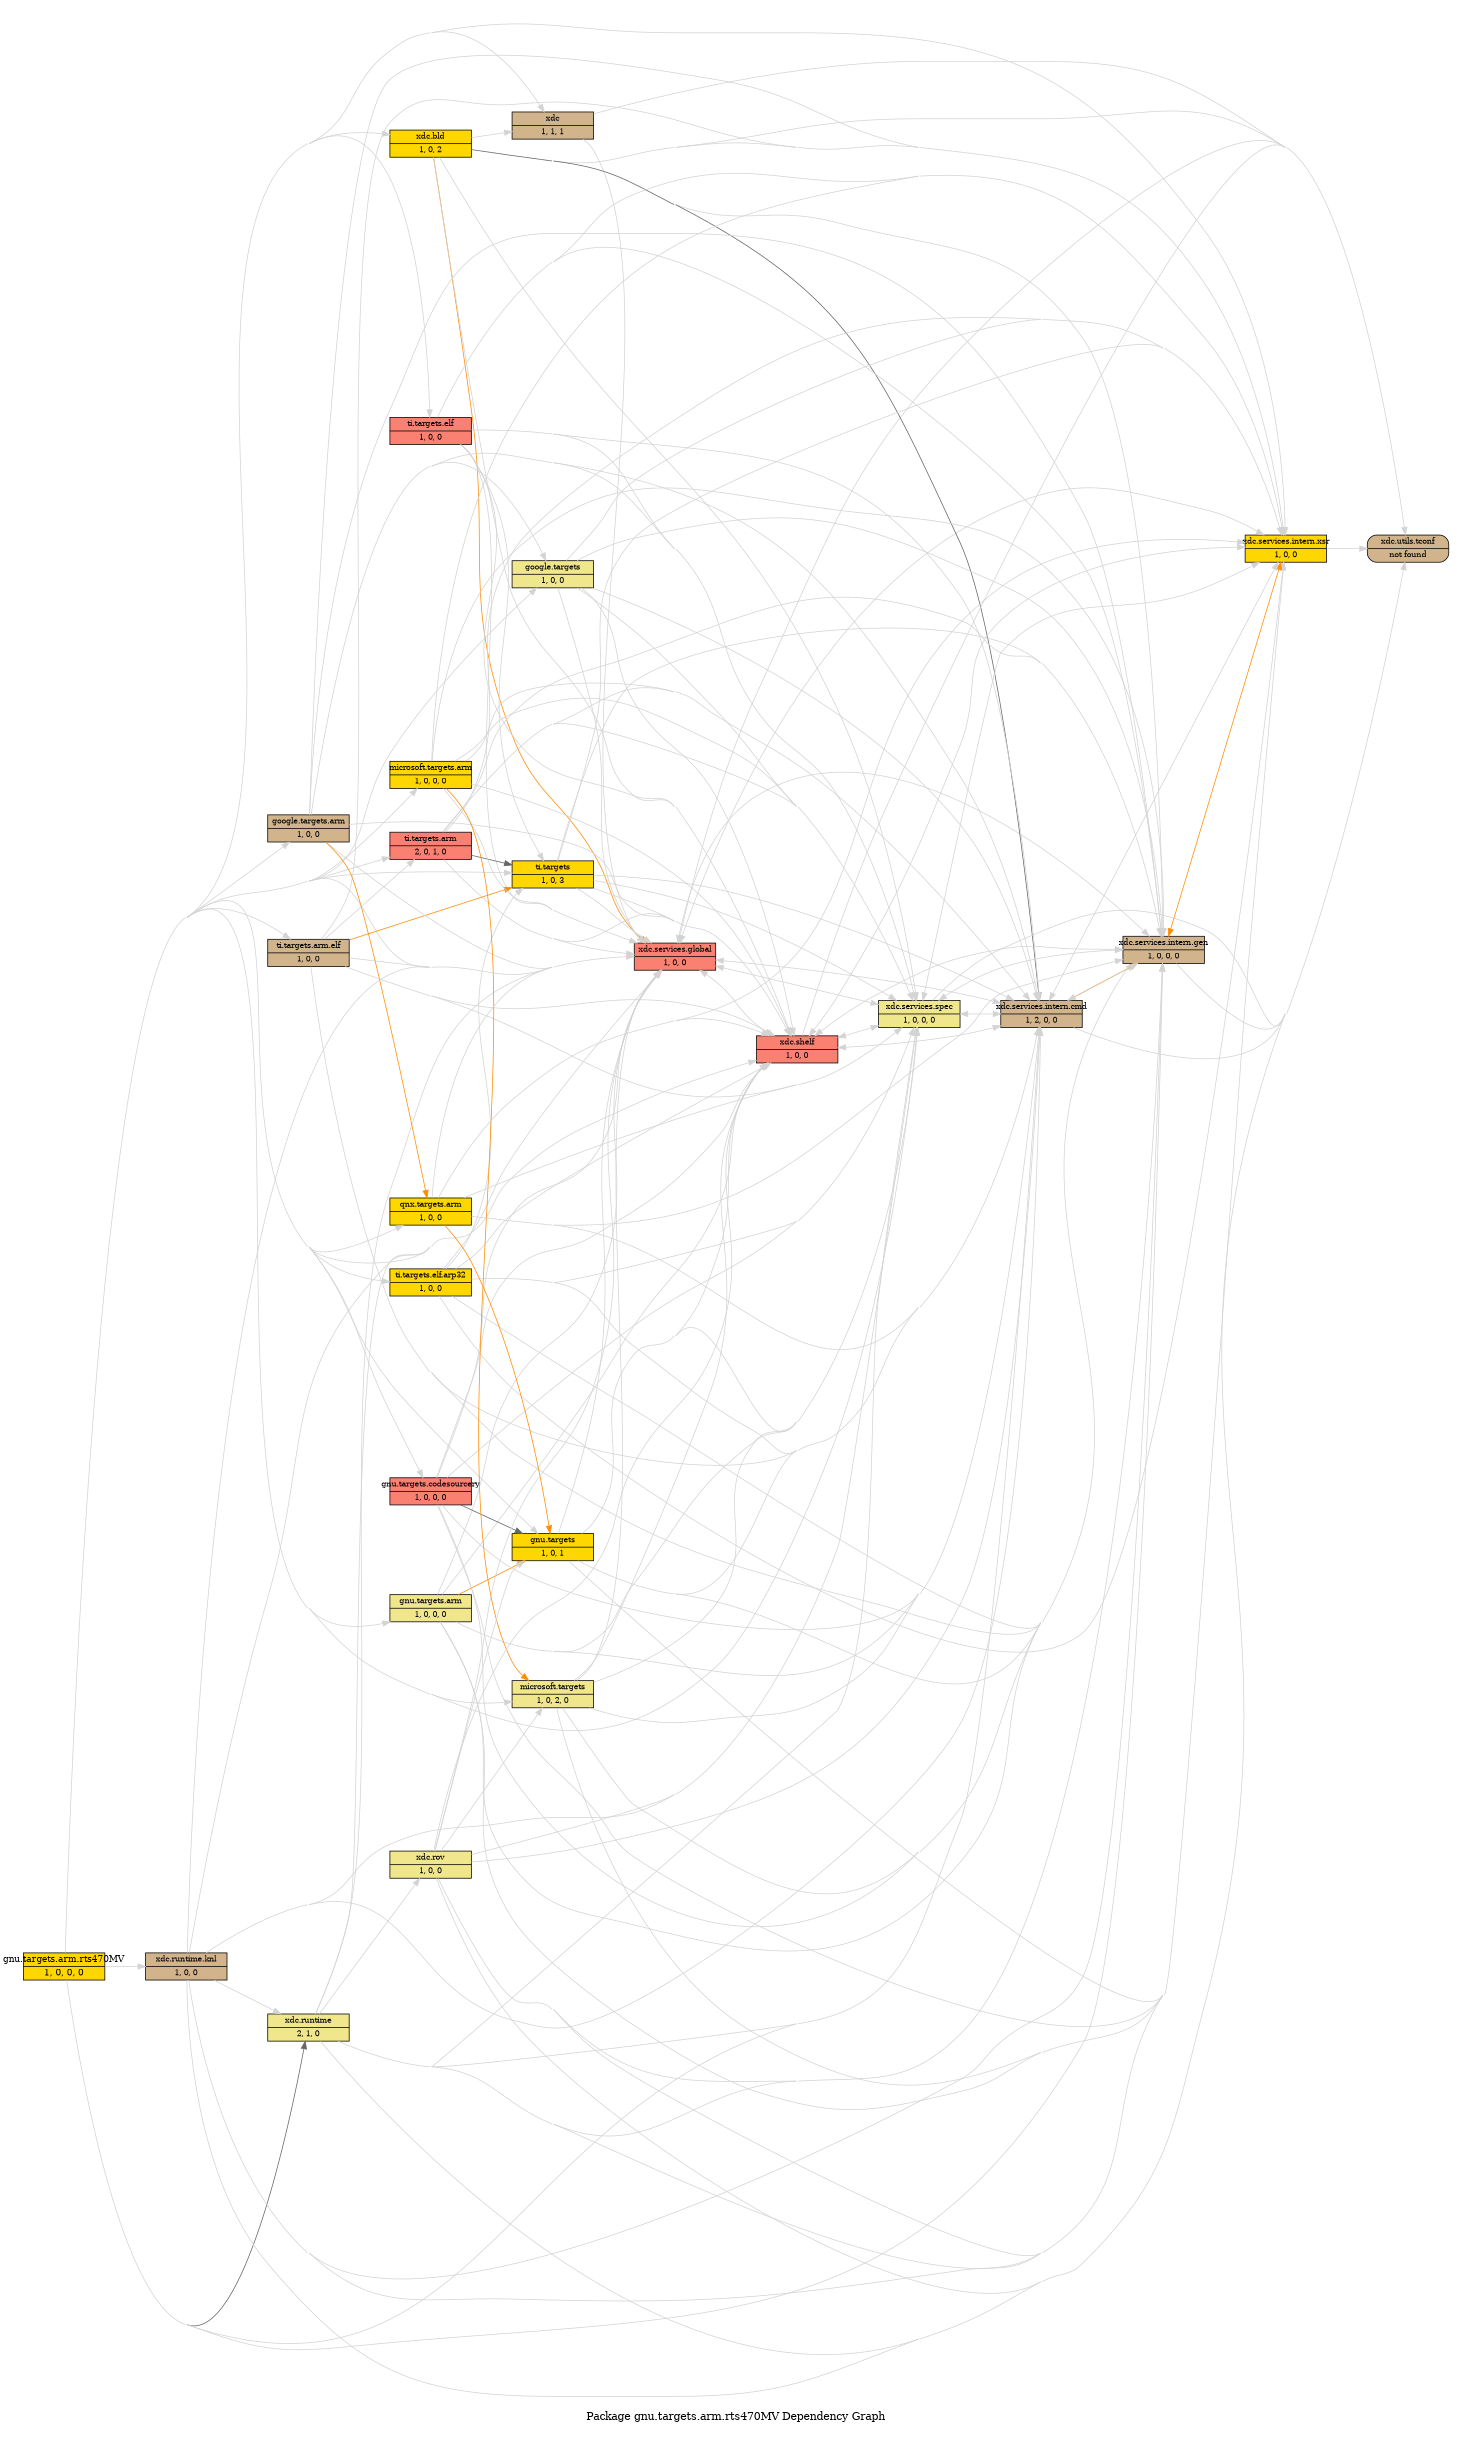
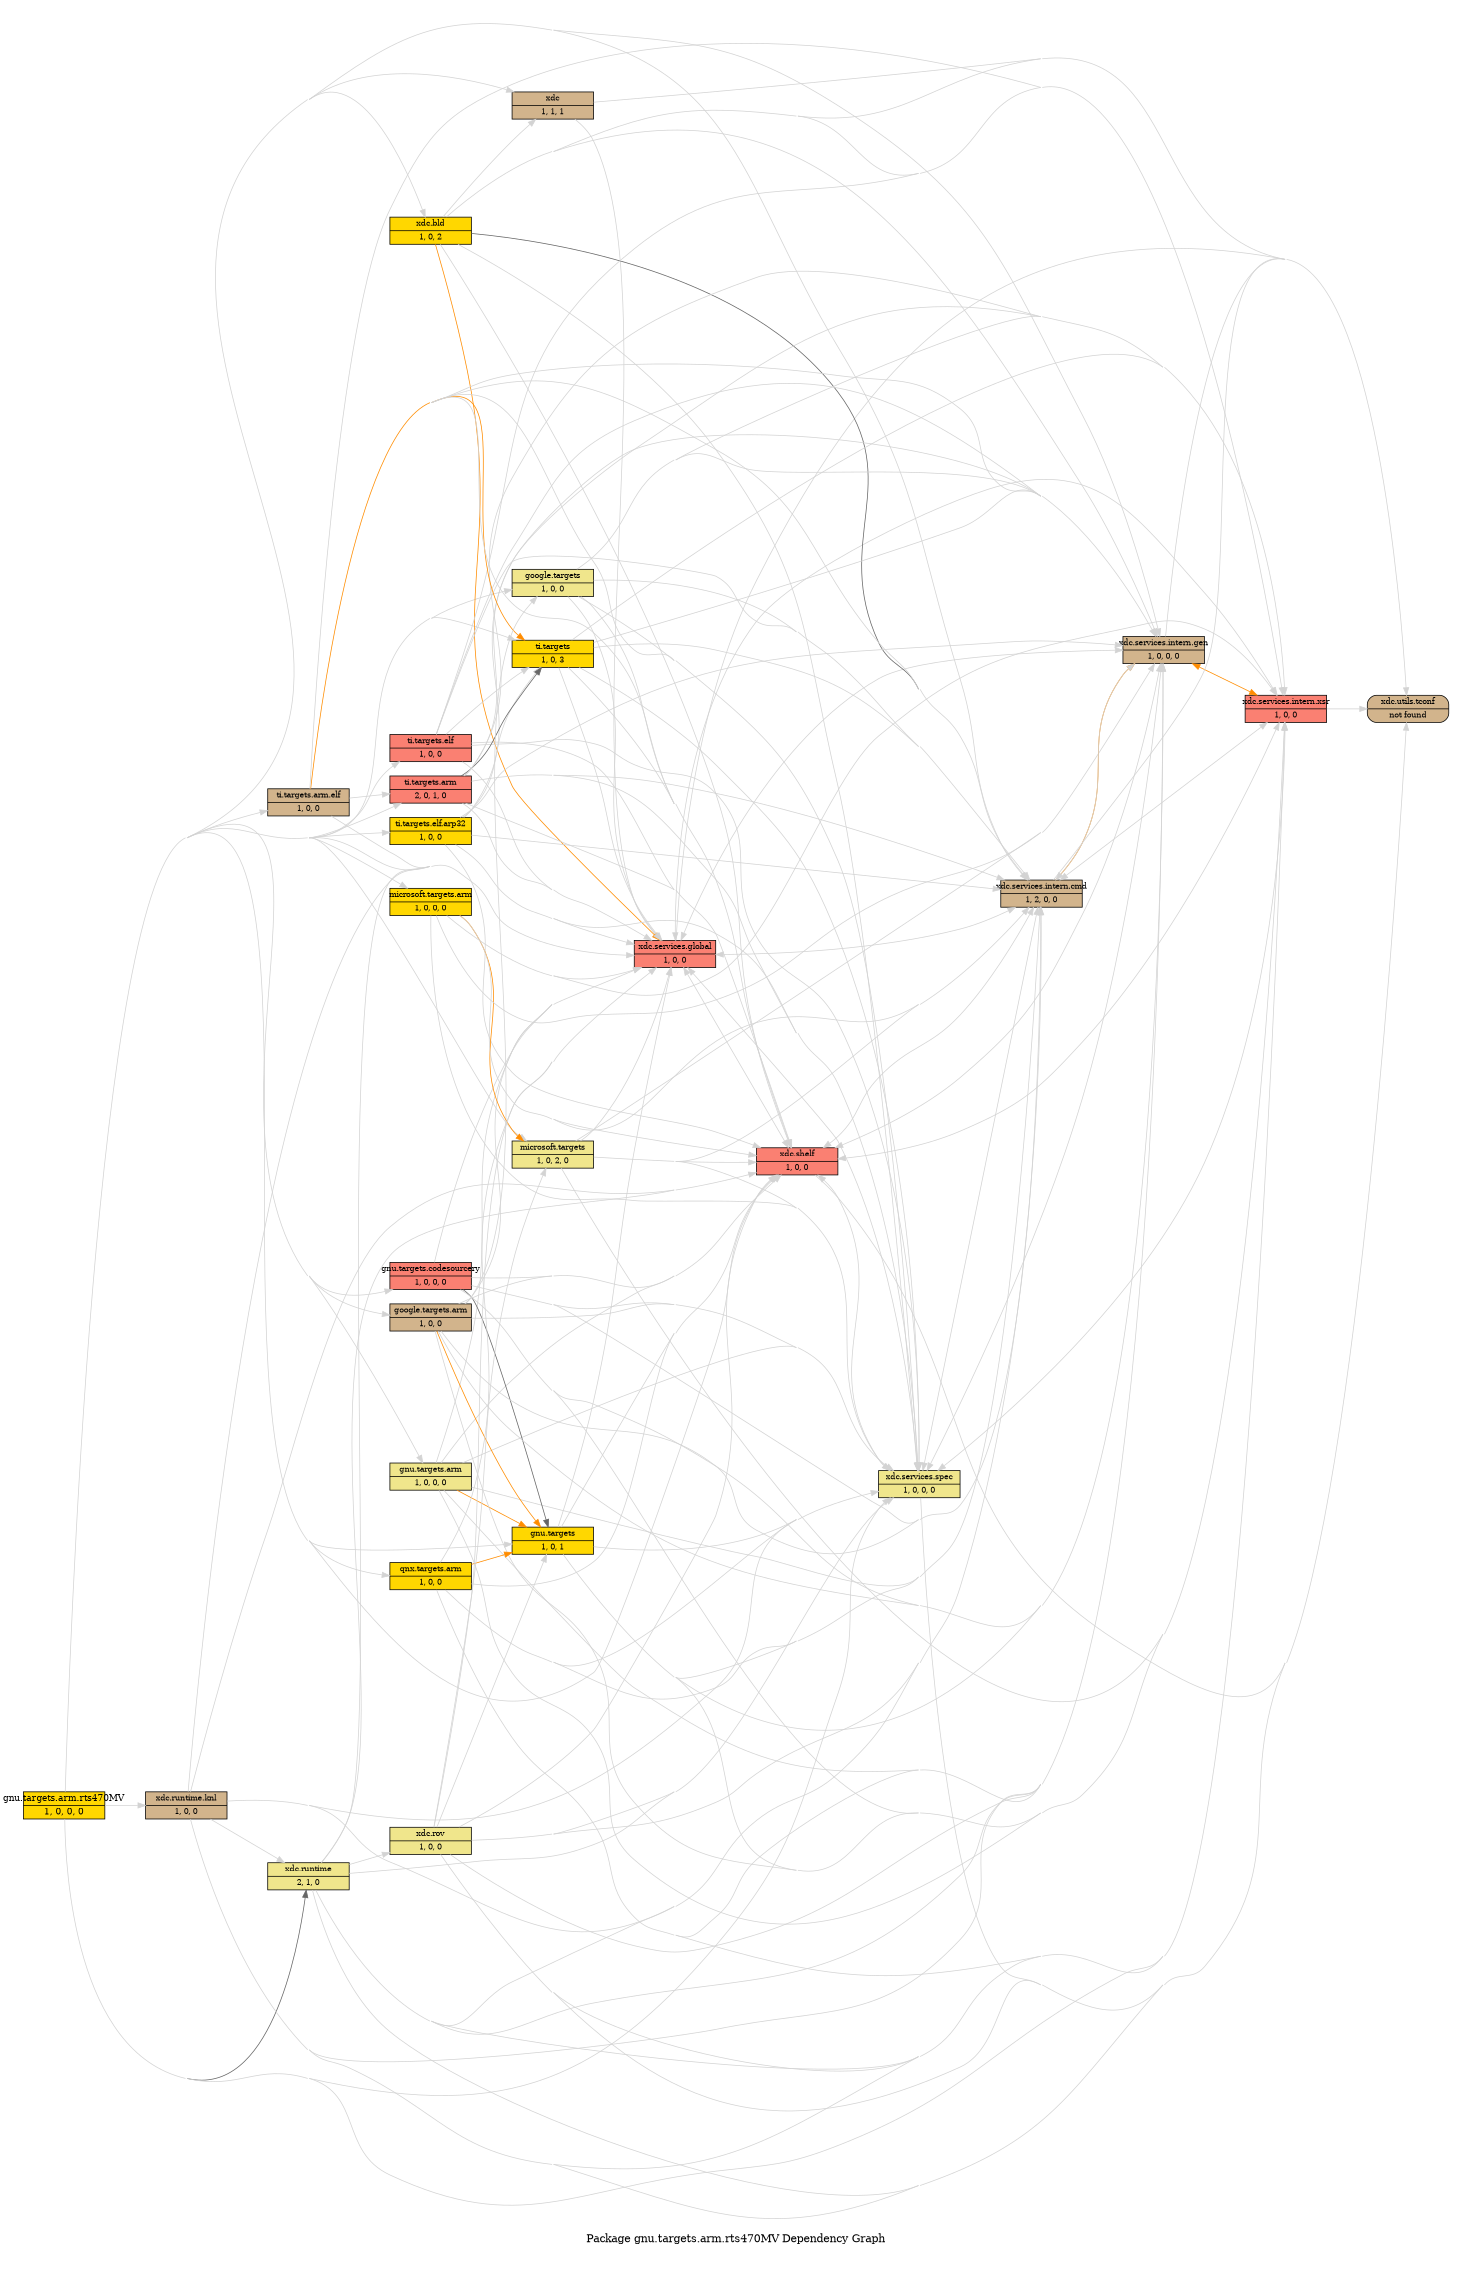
node "xdc.services.intern.xsr": fillcolor gold -> salmon
edge "google.targets.arm" -> "qnx.targets.arm": now "google.targets.arm" -> "gnu.targets"
